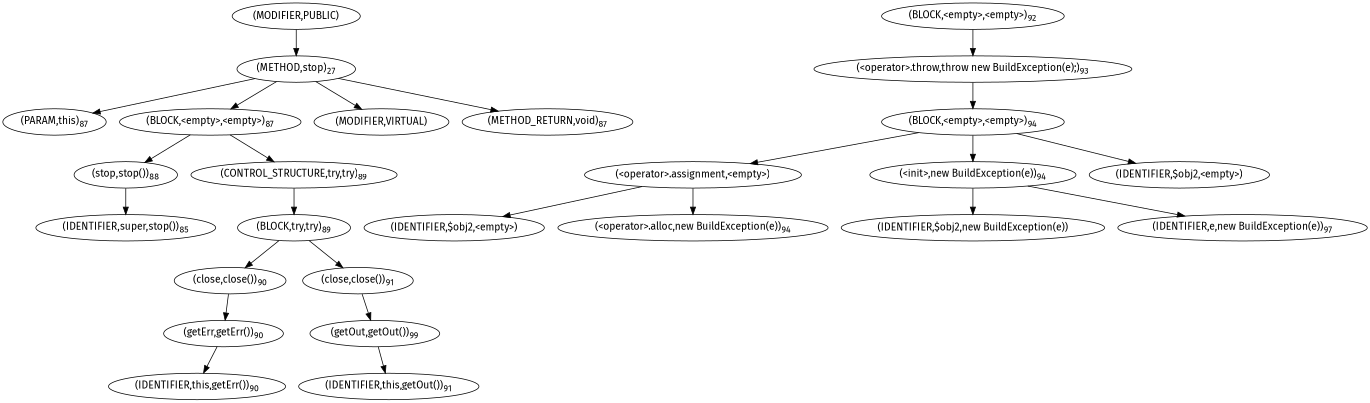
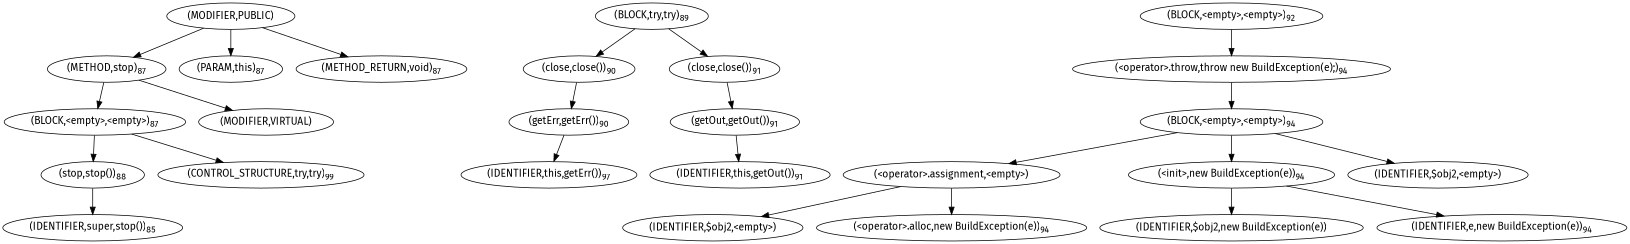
node "(METHOD,stop)": text "27" -> "87"
node "(<operator>.throw,throw new BuildException(e);)": text "93" -> "94"
edge "(METHOD,stop)" -> "(METHOD_RETURN,void)": now "(MODIFIER,PUBLIC)" -> "(METHOD_RETURN,void)"
edge "(METHOD,stop)" -> "(PARAM,this)": now "(MODIFIER,PUBLIC)" -> "(PARAM,this)"
node "(CONTROL_STRUCTURE,try,try)": text "89" -> "99"
edge "(CONTROL_STRUCTURE,try,try)" -> "(BLOCK,try,try)": removed
node "(IDENTIFIER,e,new BuildException(e))": text "97" -> "94"
node "(getOut,getOut())": text "99" -> "91"
node "(IDENTIFIER,this,getErr())": text "90" -> "97"
